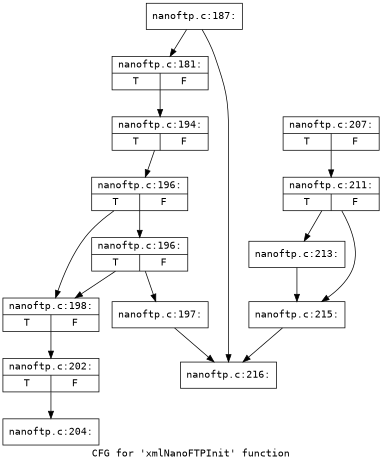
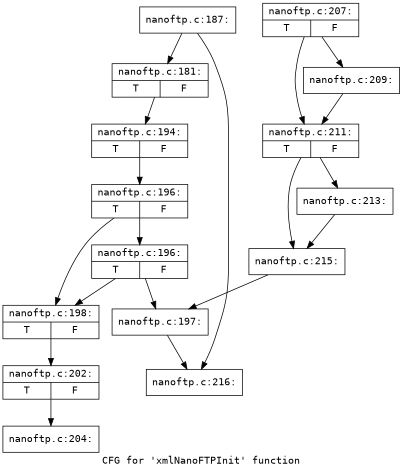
node "nanoftp.c:209:": added
edge "nanoftp.c:215:" -> "nanoftp.c:216:": now "nanoftp.c:215:" -> "nanoftp.c:197:"
